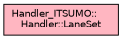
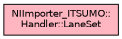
node "Handler_ITSUMO:: Handler::LaneSet": label "Handler_ITSUMO:: Handler::LaneSet" -> "NIImporter_ITSUMO:: Handler::LaneSet"
